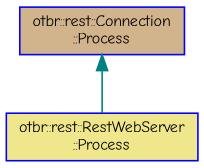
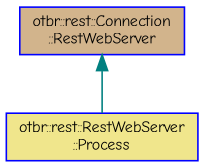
node "otbr::rest::Connection ::Process": label "otbr::rest::Connection ::Process" -> "otbr::rest::Connection ::RestWebServer"
